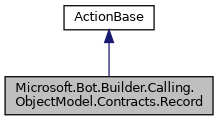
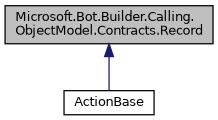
edge "Microsoft.Bot.Builder.Calling. ObjectModel.Contracts.Record" -> "ActionBase": reversed
